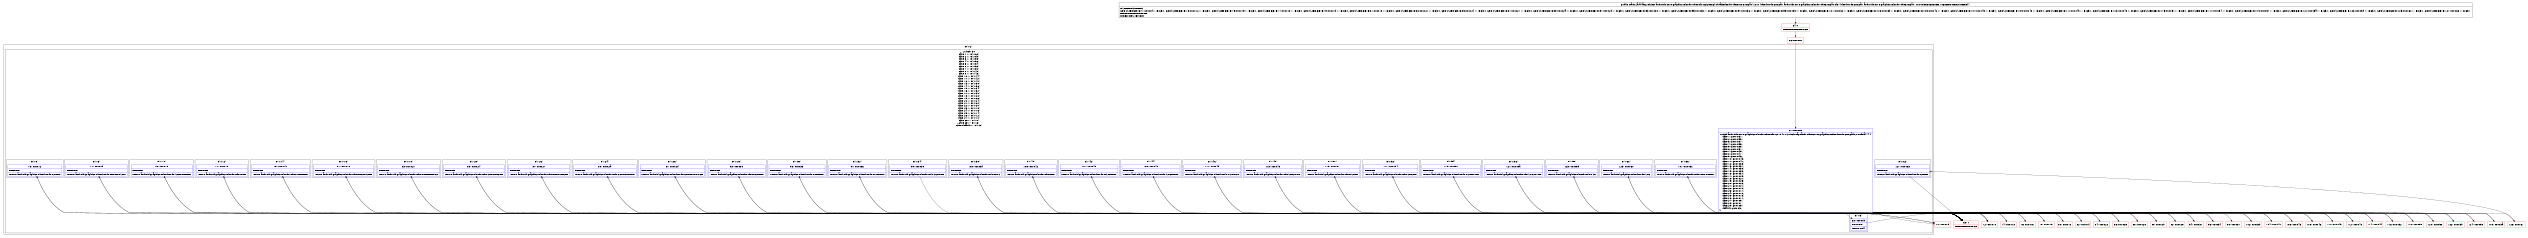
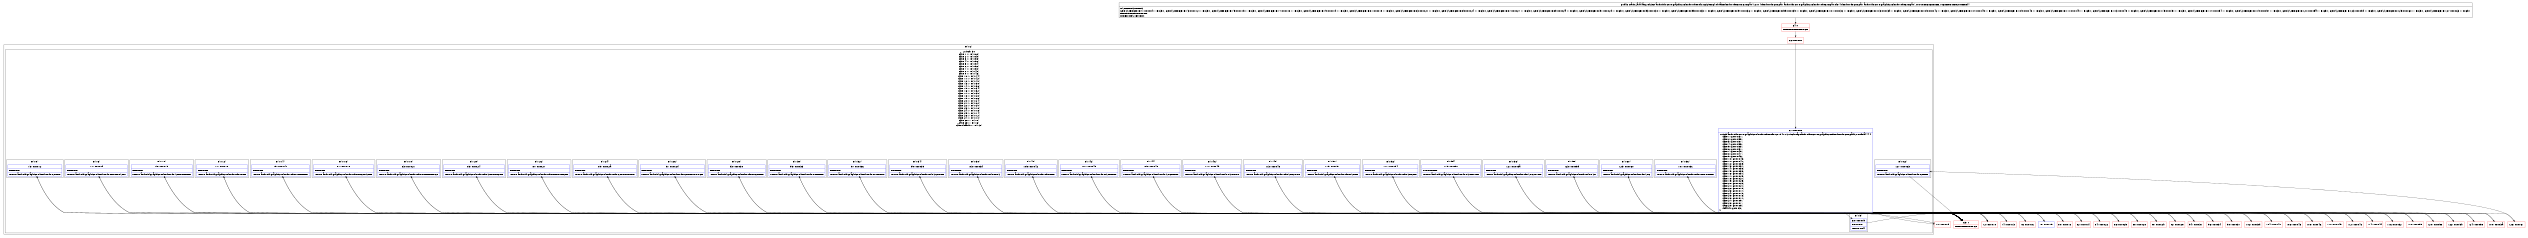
node "119: 0x0057": text "RETURN" -> "MODULATE"
edge "98: 0x0037" -> "99: 0x0039": added
edge "79: 0x001b" -> "70: 0x000d": now "79: 0x001b" -> "65: ?"
node "78: 0x0019": color red -> blue
node "84: 0x0022": color blue -> red
